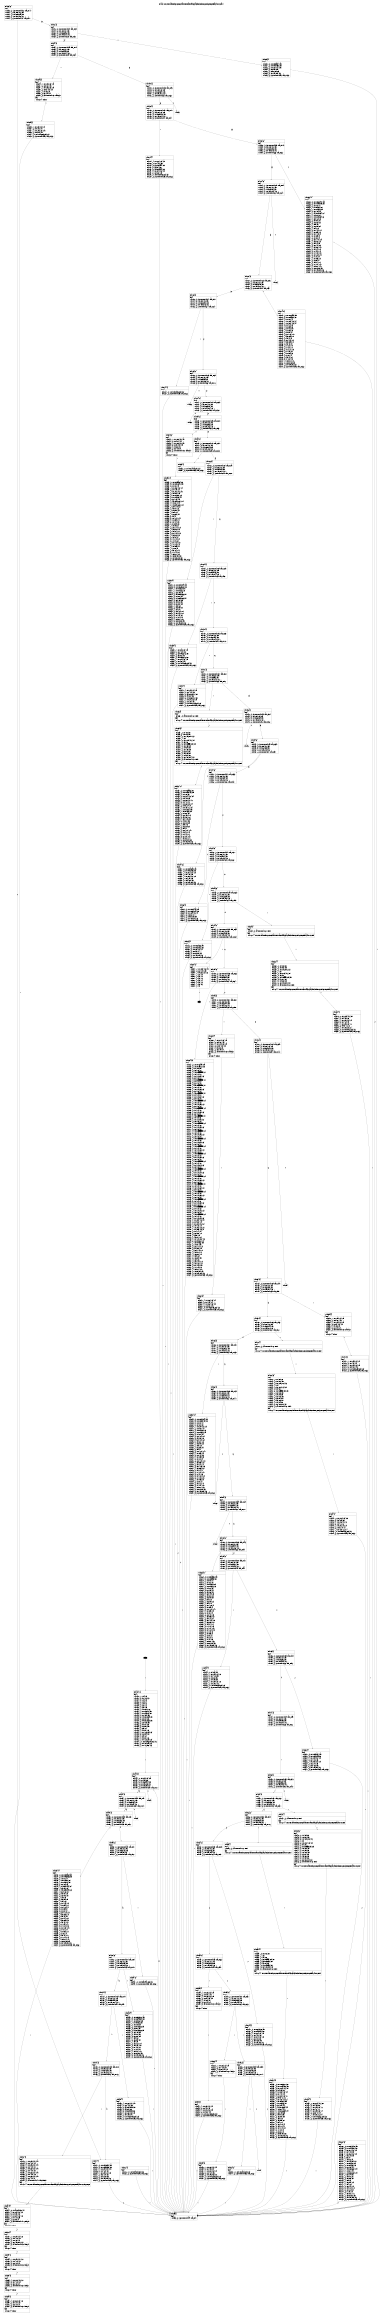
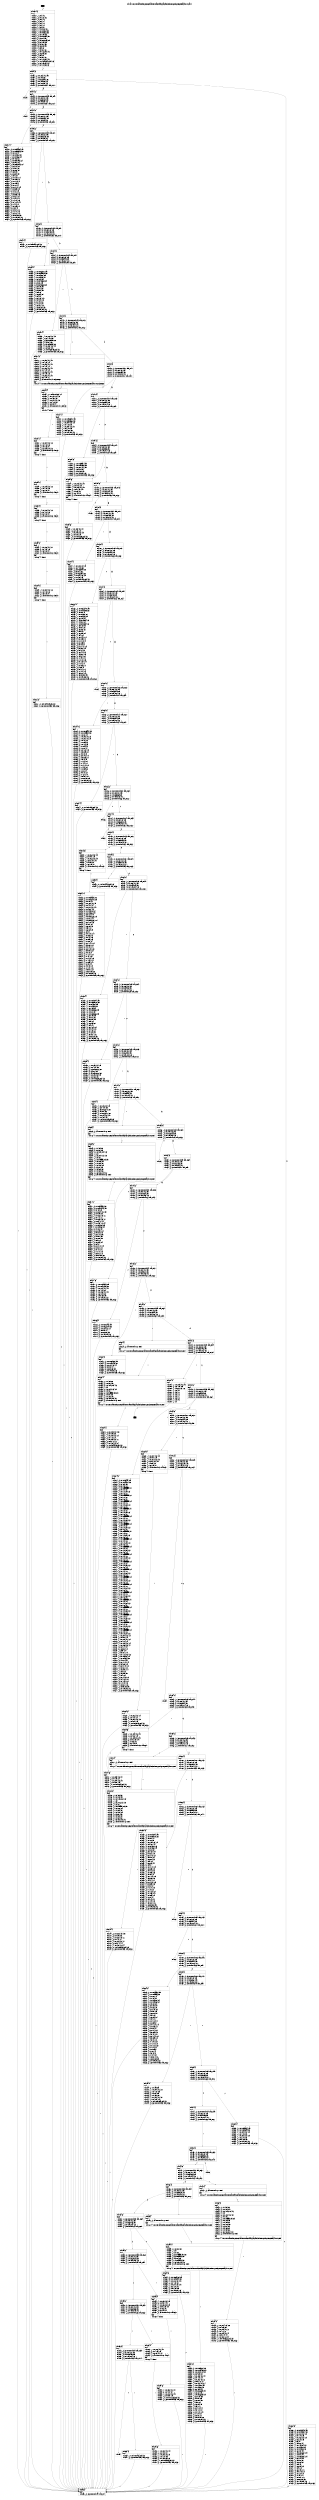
node "0x402c09 [15]": added
edge "0x401b40 [28]" -> "0x402427 [42]": now "0x401b40 [28]" -> "0x401b5c [28]"
